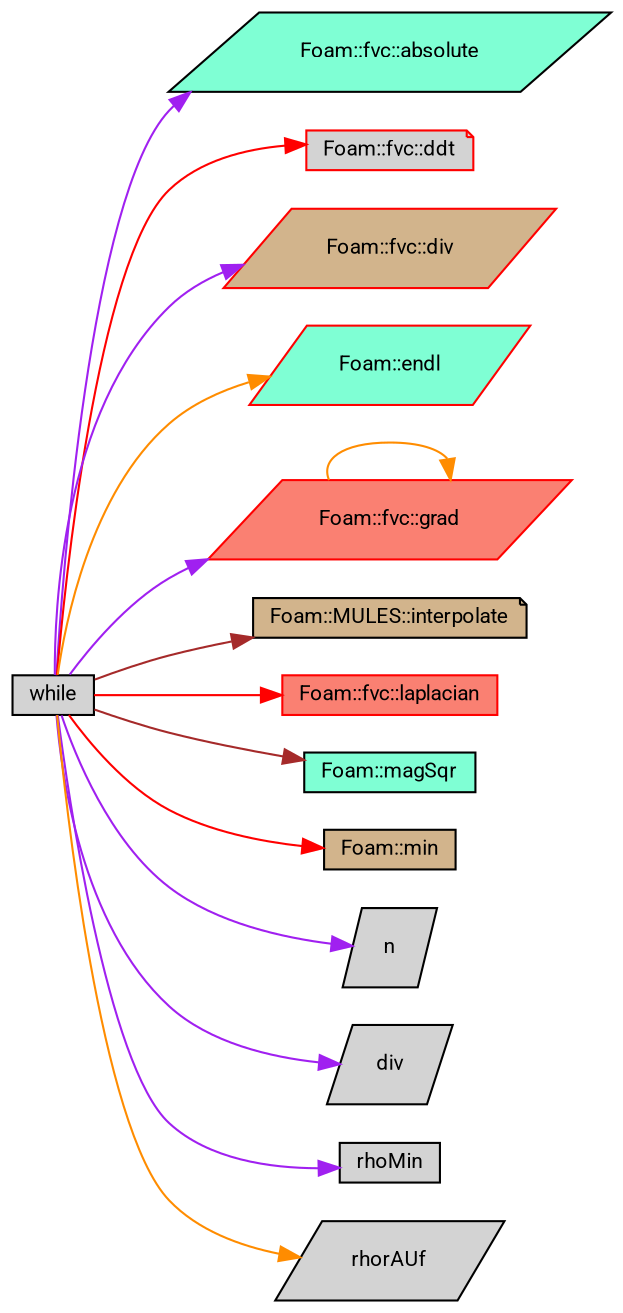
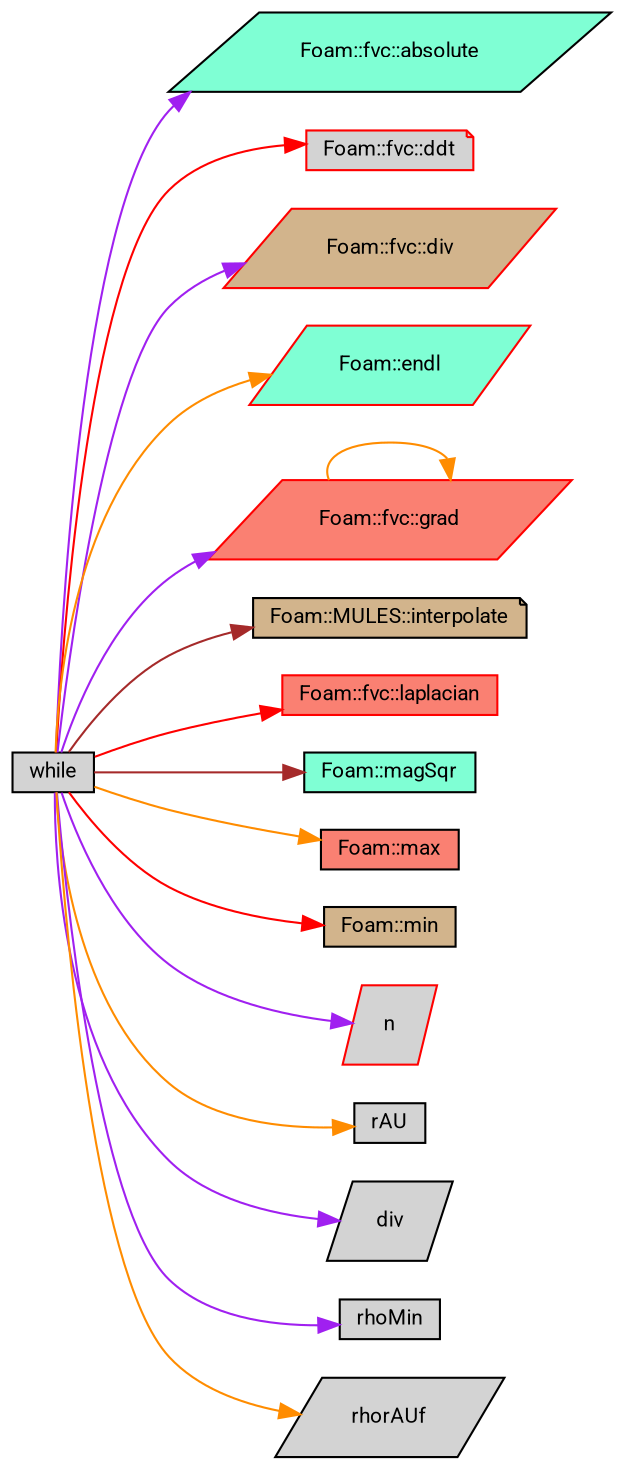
node "Foam::max": added
node "n": color black -> red
node "rAU": added
